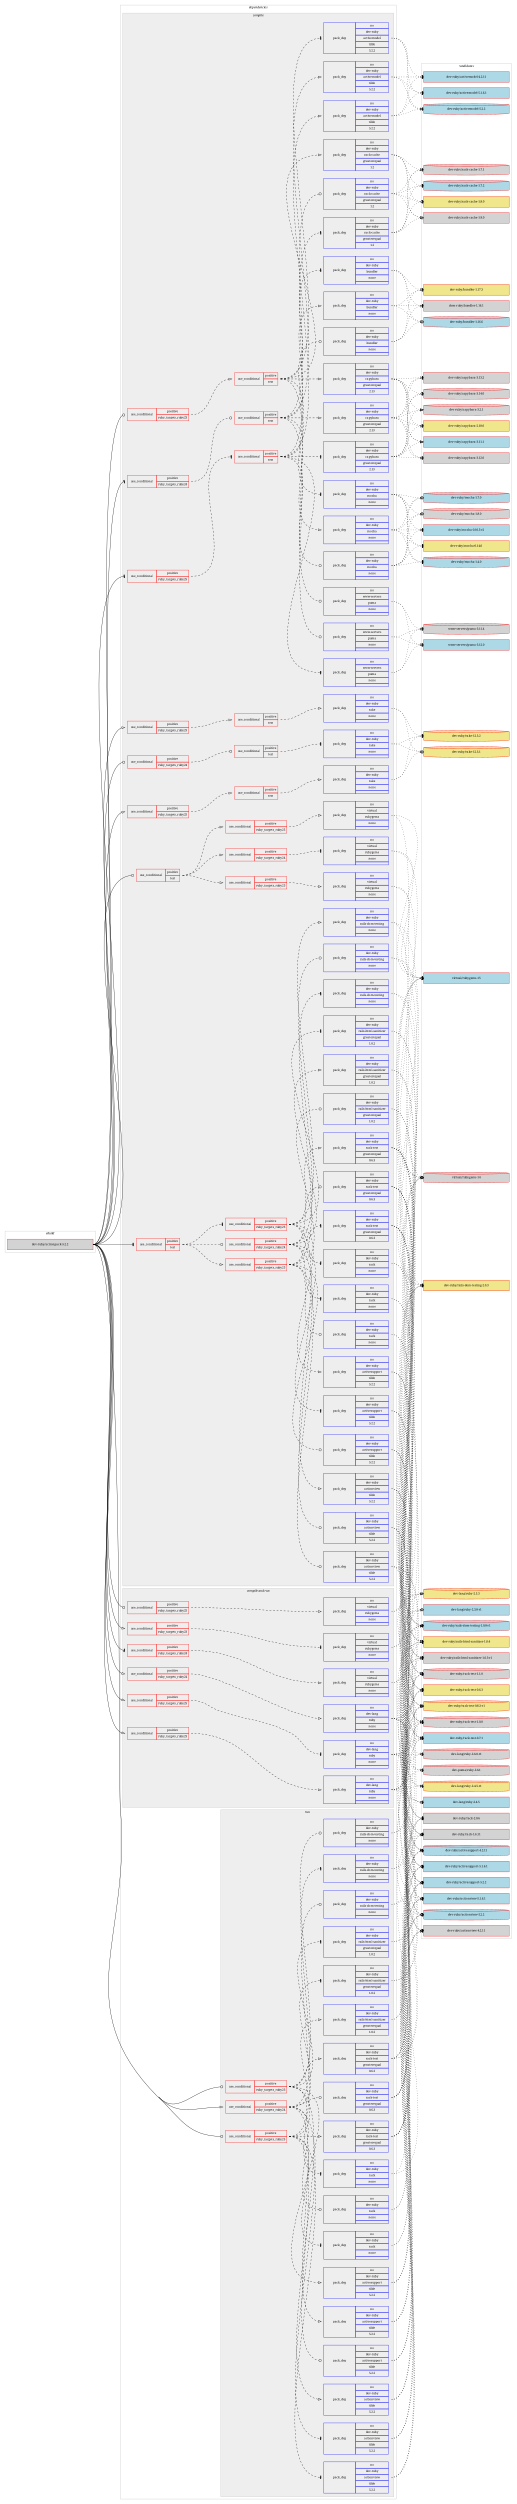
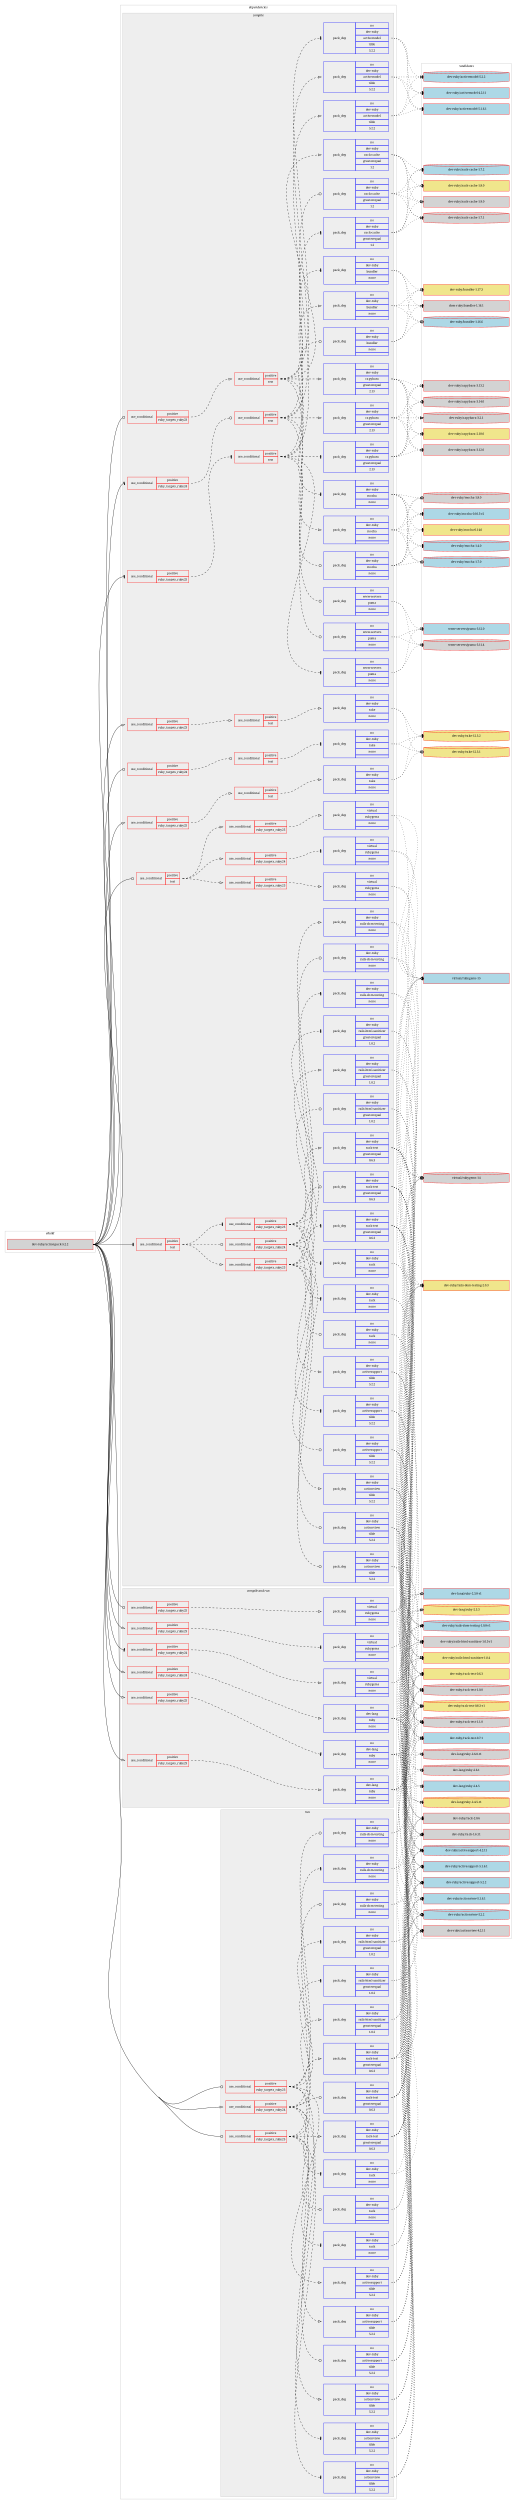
node "dev-ruby/capybara-3.11.1": removed
node "dev-puma/ruby-2.6.1": label "dev-puma/ruby-2.6.1" -> "dev-lang/ruby-2.6.1"
